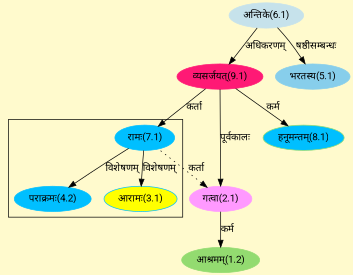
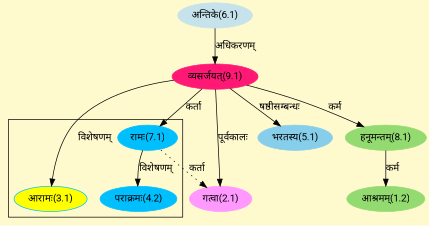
edge "अन्तिके(6.1)" -> "भरतस्य(5.1)": now "व्यसर्जयत्(9.1)" -> "भरतस्य(5.1)"
node "हनूमन्तम्(8.1)": fillcolor #00bfff -> #93db70
edge "रामः(7.1)" -> "आरामः(3.1)": now "व्यसर्जयत्(9.1)" -> "आरामः(3.1)"
edge "गत्वा(2.1)" -> "आश्रमम्(1.2)": now "हनूमन्तम्(8.1)" -> "आश्रमम्(1.2)"
